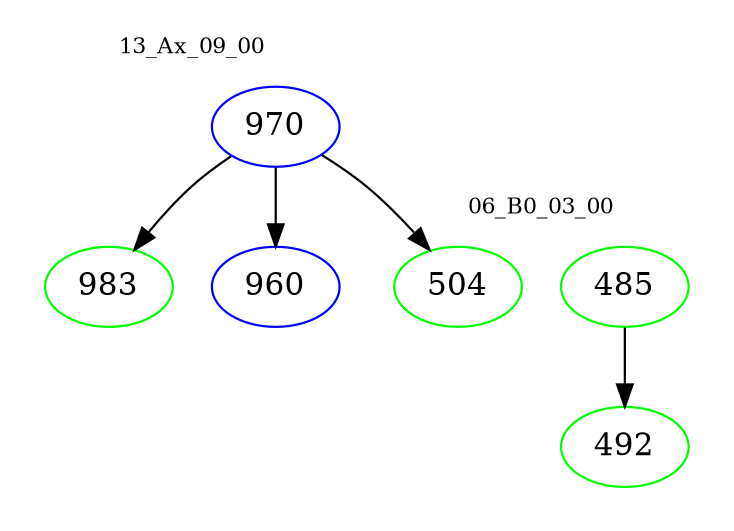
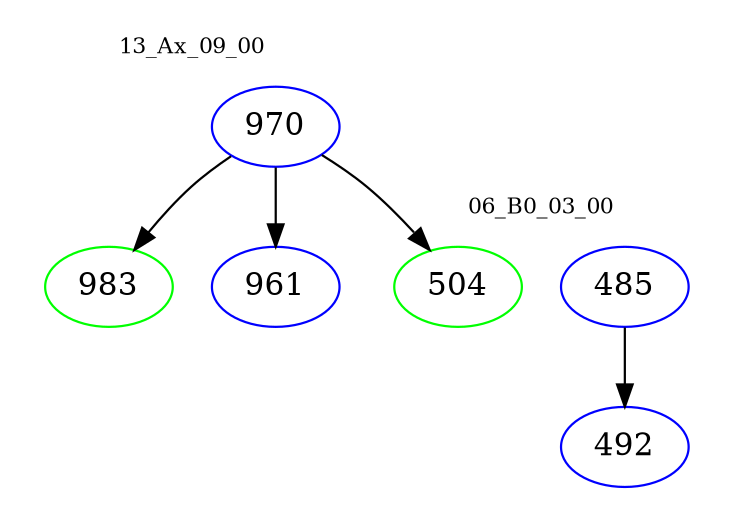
node "960": label "960" -> "961"
node "485": color green -> blue
node "492": color green -> blue
